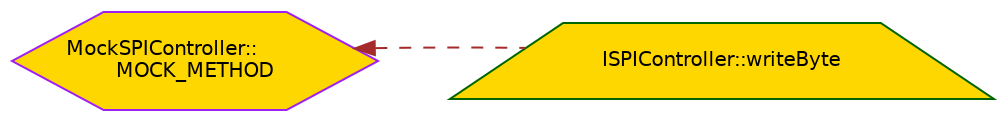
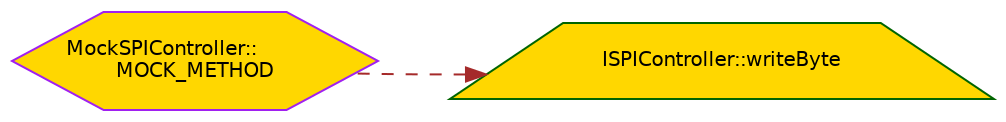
edge "ISPIController::writeByte" -> "MockSPIController:: MOCK_METHOD": reversed
